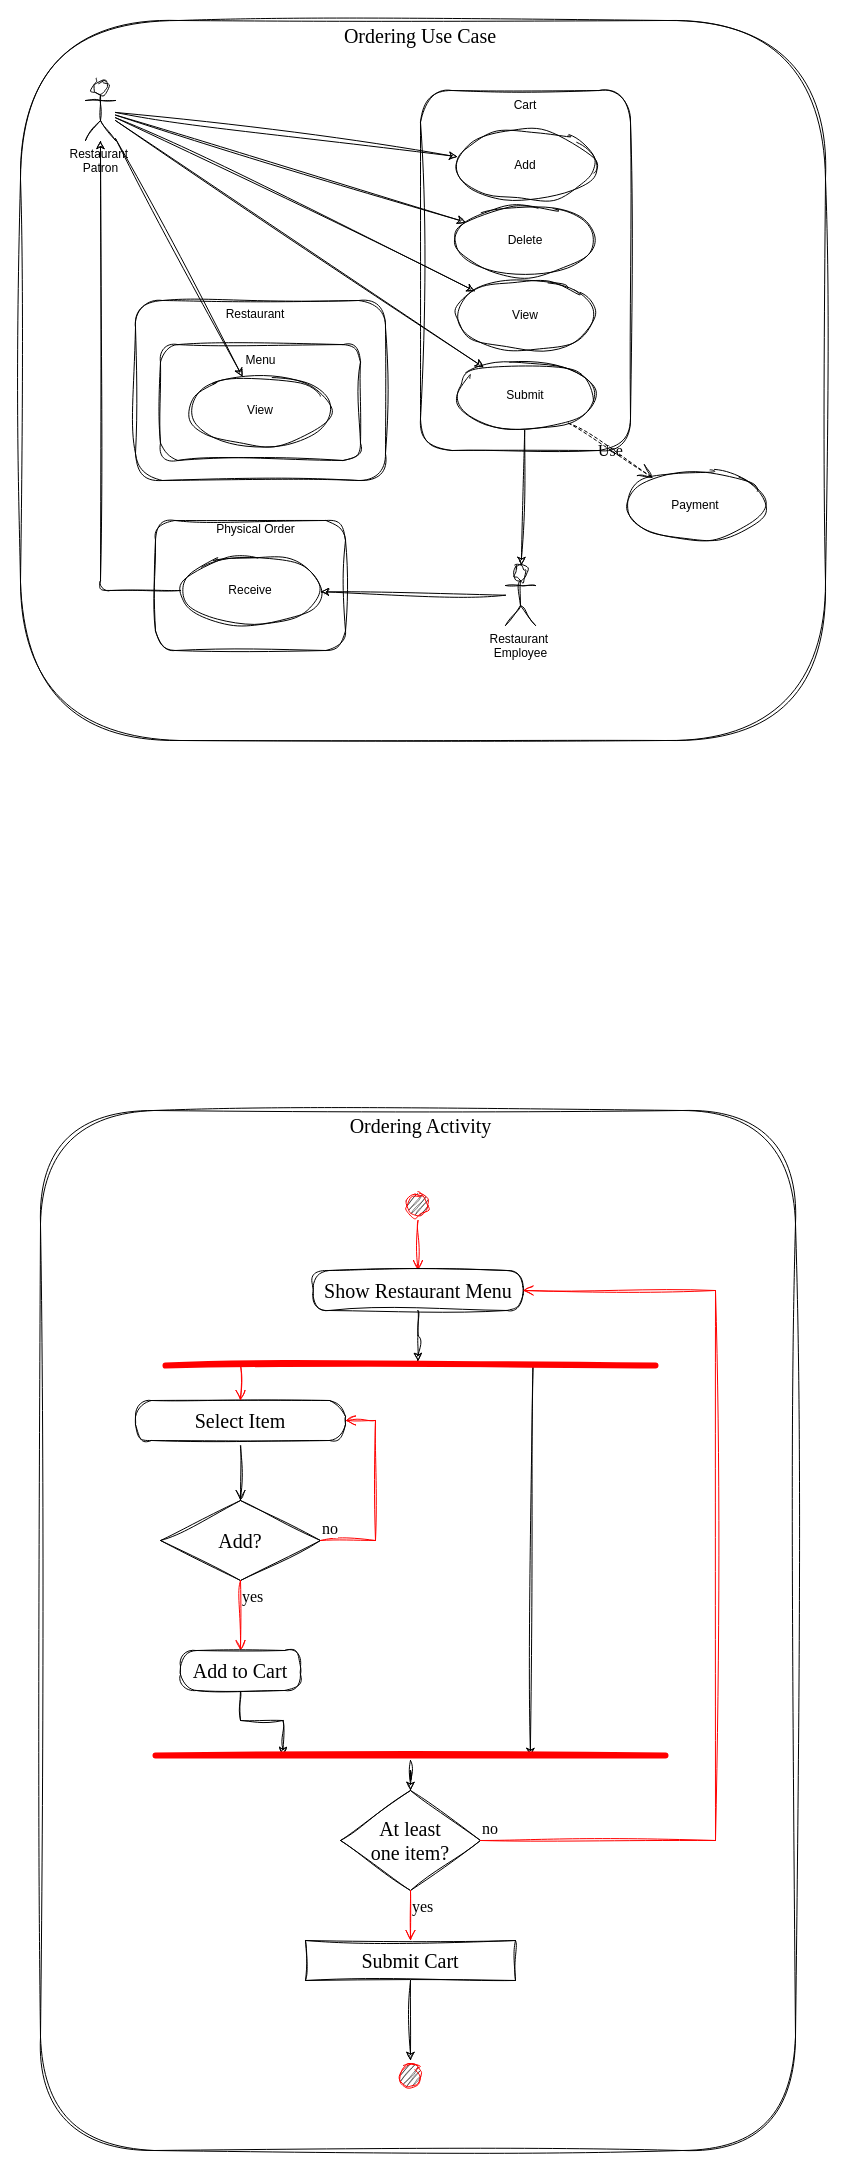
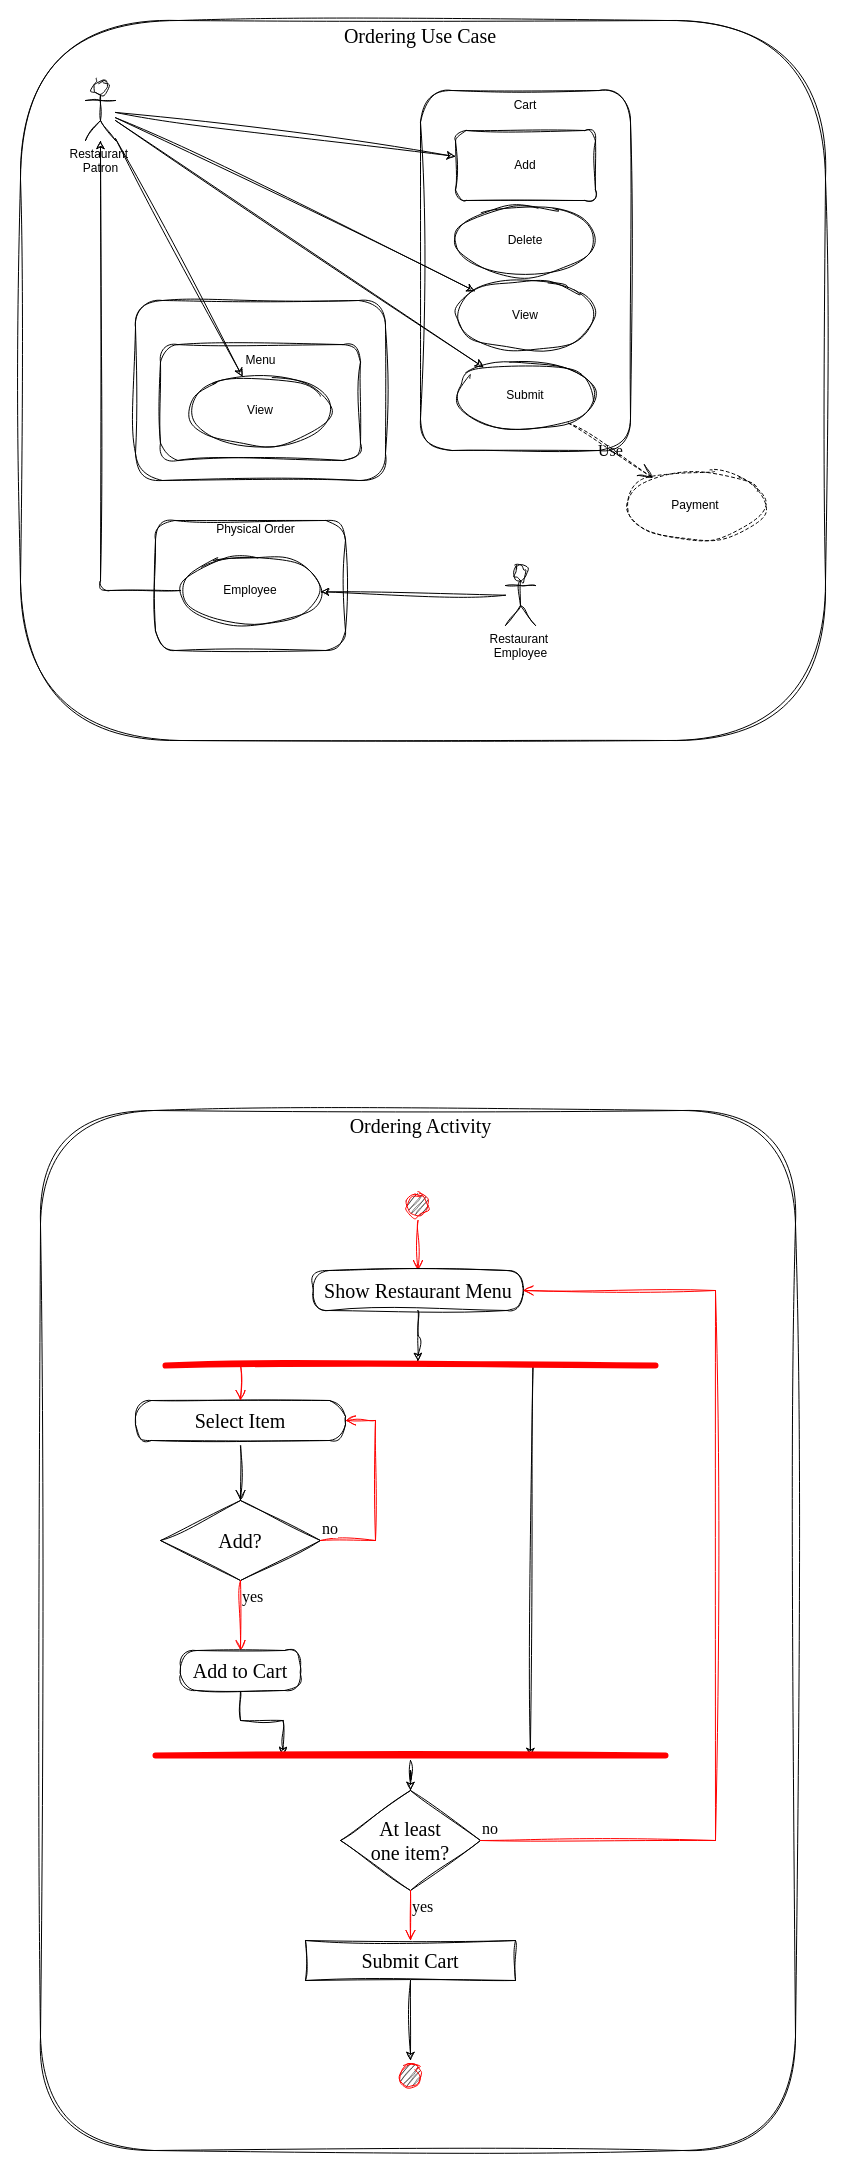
node "Add": shape ellipse -> rounded rectangle
edge "Restaurant Patron" -> "Delete": removed
node "Restaurant": removed
edge "Submit" -> "Restaurant Employee": removed
node "Payment": style solid -> dashed
node "Receive": label "Receive" -> "Employee"
